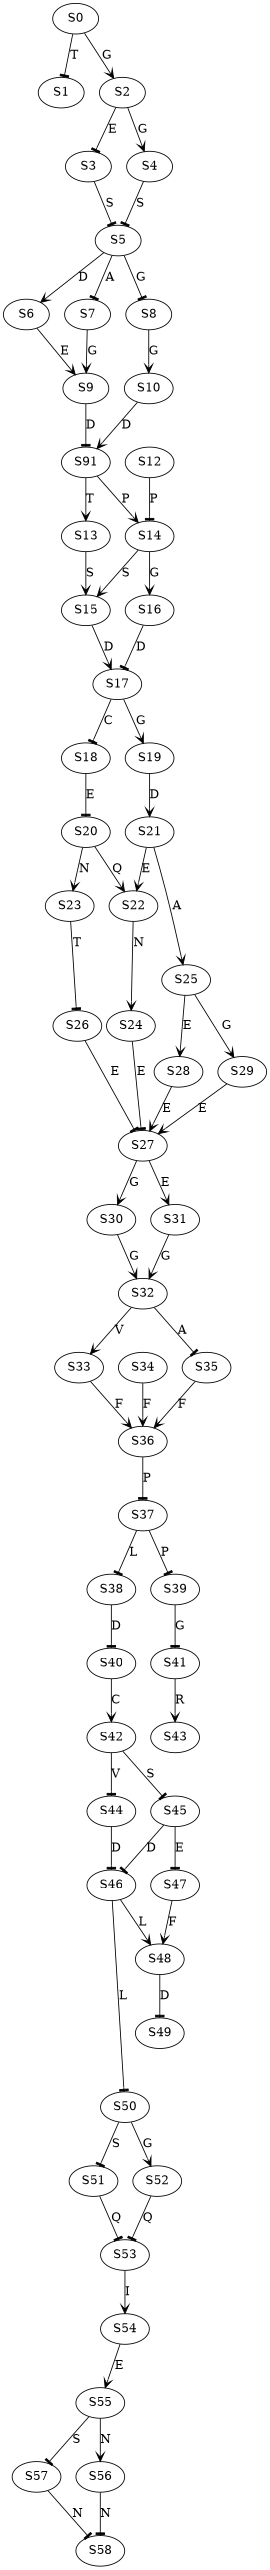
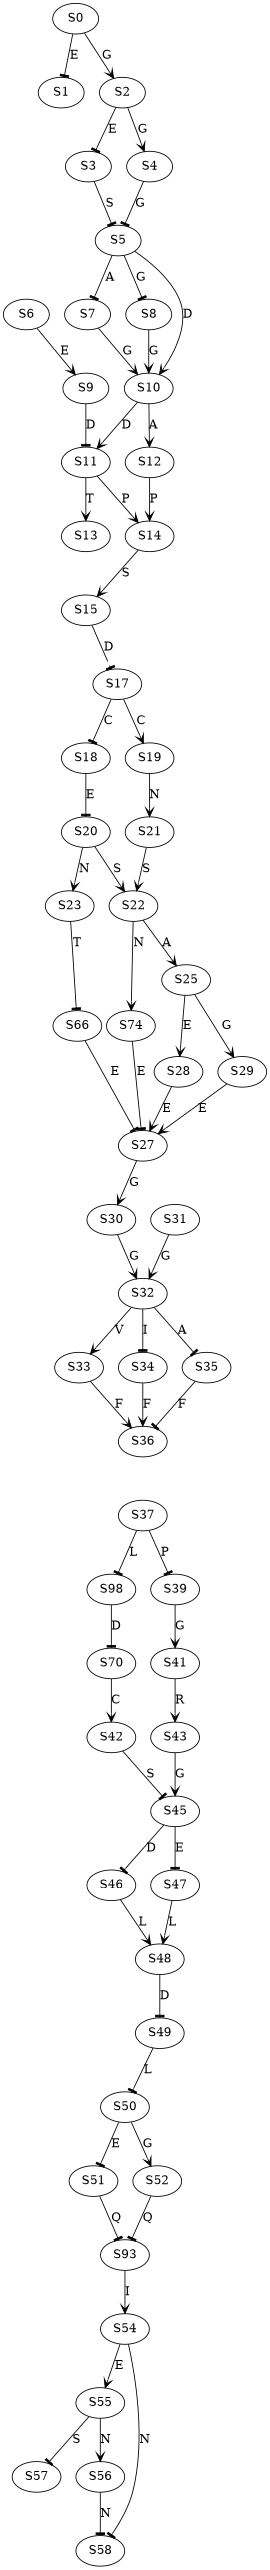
edge "S0" -> "S1": label "T" -> "E"
edge "S4" -> "S5": label "S" -> "G"
edge "S5" -> "S6": now "S5" -> "S10"
edge "S7" -> "S9": now "S7" -> "S10"
edge "S10" -> "S12": added, label "A"
node "S91": label "S91" -> "S11"
edge "S12" -> "S14": arrowhead tee -> vee
edge "S13" -> "S15": removed, label "S"
node "S16": removed
edge "S15" -> "S17": arrowhead vee -> tee
edge "S17" -> "S19": label "G" -> "C"
edge "S19" -> "S21": label "D" -> "N"
edge "S20" -> "S22": label "Q" -> "S"
edge "S21" -> "S22": label "E" -> "S"
edge "S21" -> "S25": now "S22" -> "S25"
node "S26": label "S26" -> "S66"
node "S24": label "S24" -> "S74"
edge "S27" -> "S31": removed, label "E"
edge "S32" -> "S34": added, label "I"
edge "S35" -> "S36": arrowhead vee -> tee
edge "S36" -> "S37": removed, label "P"
node "S38": label "S38" -> "S98"
edge "S39" -> "S41": arrowhead tee -> vee
node "S40": label "S40" -> "S70"
edge "S43" -> "S45": added, label "G"
node "S44": removed
edge "S47" -> "S48": label "F" -> "L"
edge "S46" -> "S50": now "S49" -> "S50"
edge "S50" -> "S51": label "S" -> "E"
node "S53": label "S53" -> "S93"
edge "S57" -> "S58": now "S54" -> "S58"
